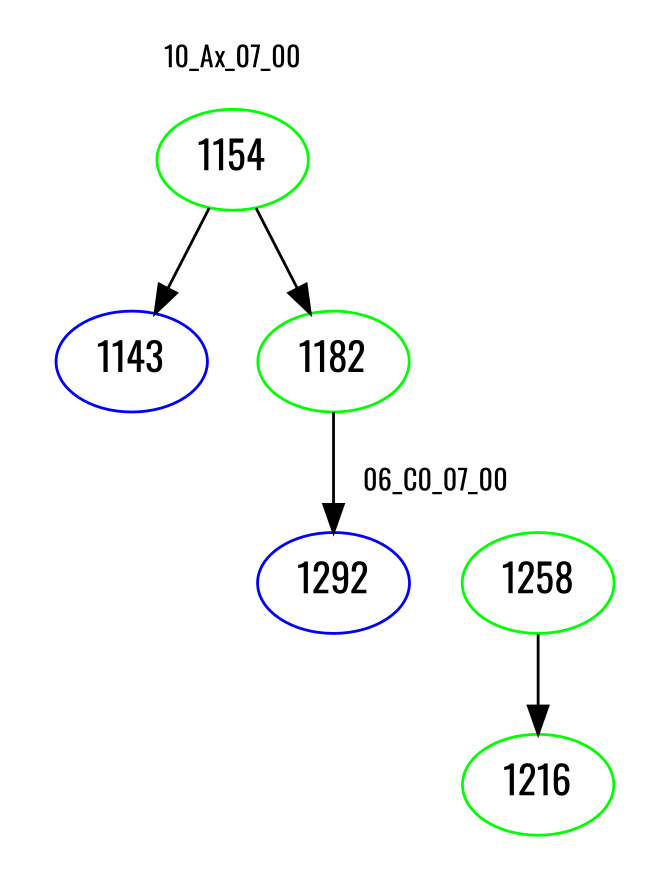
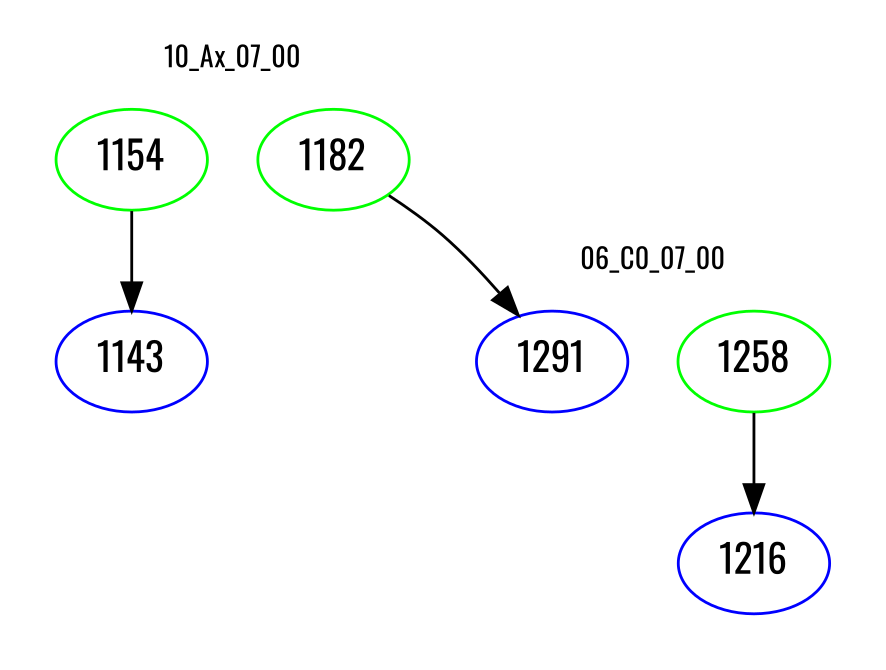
edge "1154" -> "1182": removed
node "1292": label "1292" -> "1291"
node "1216": color green -> blue
